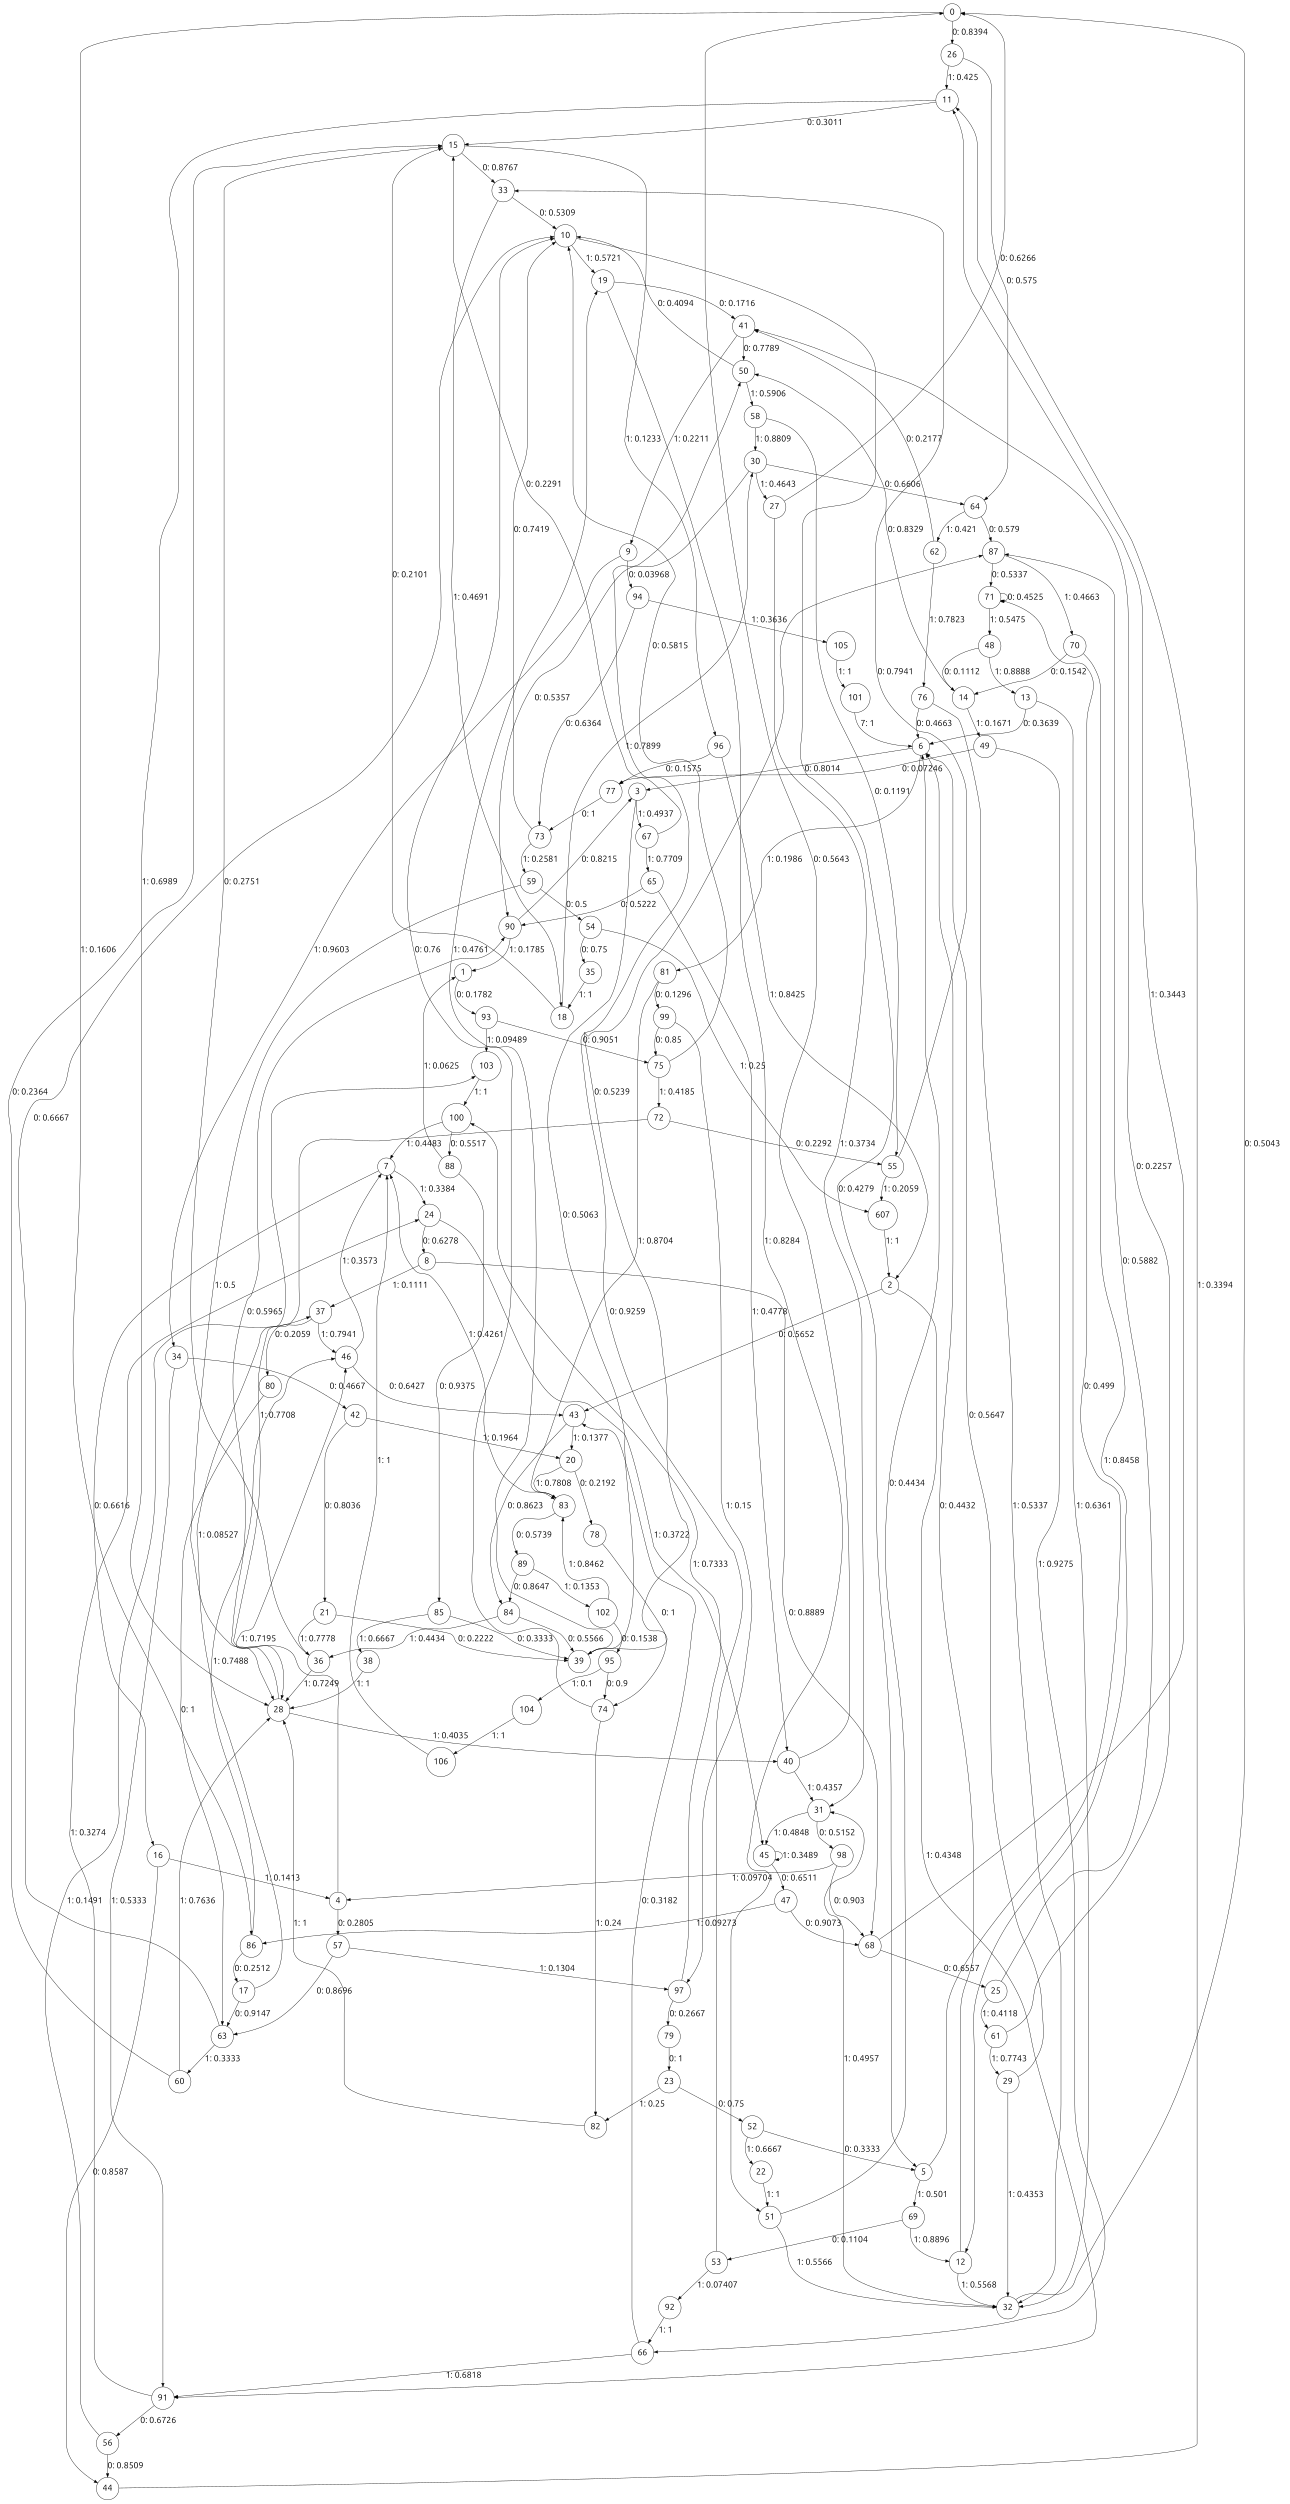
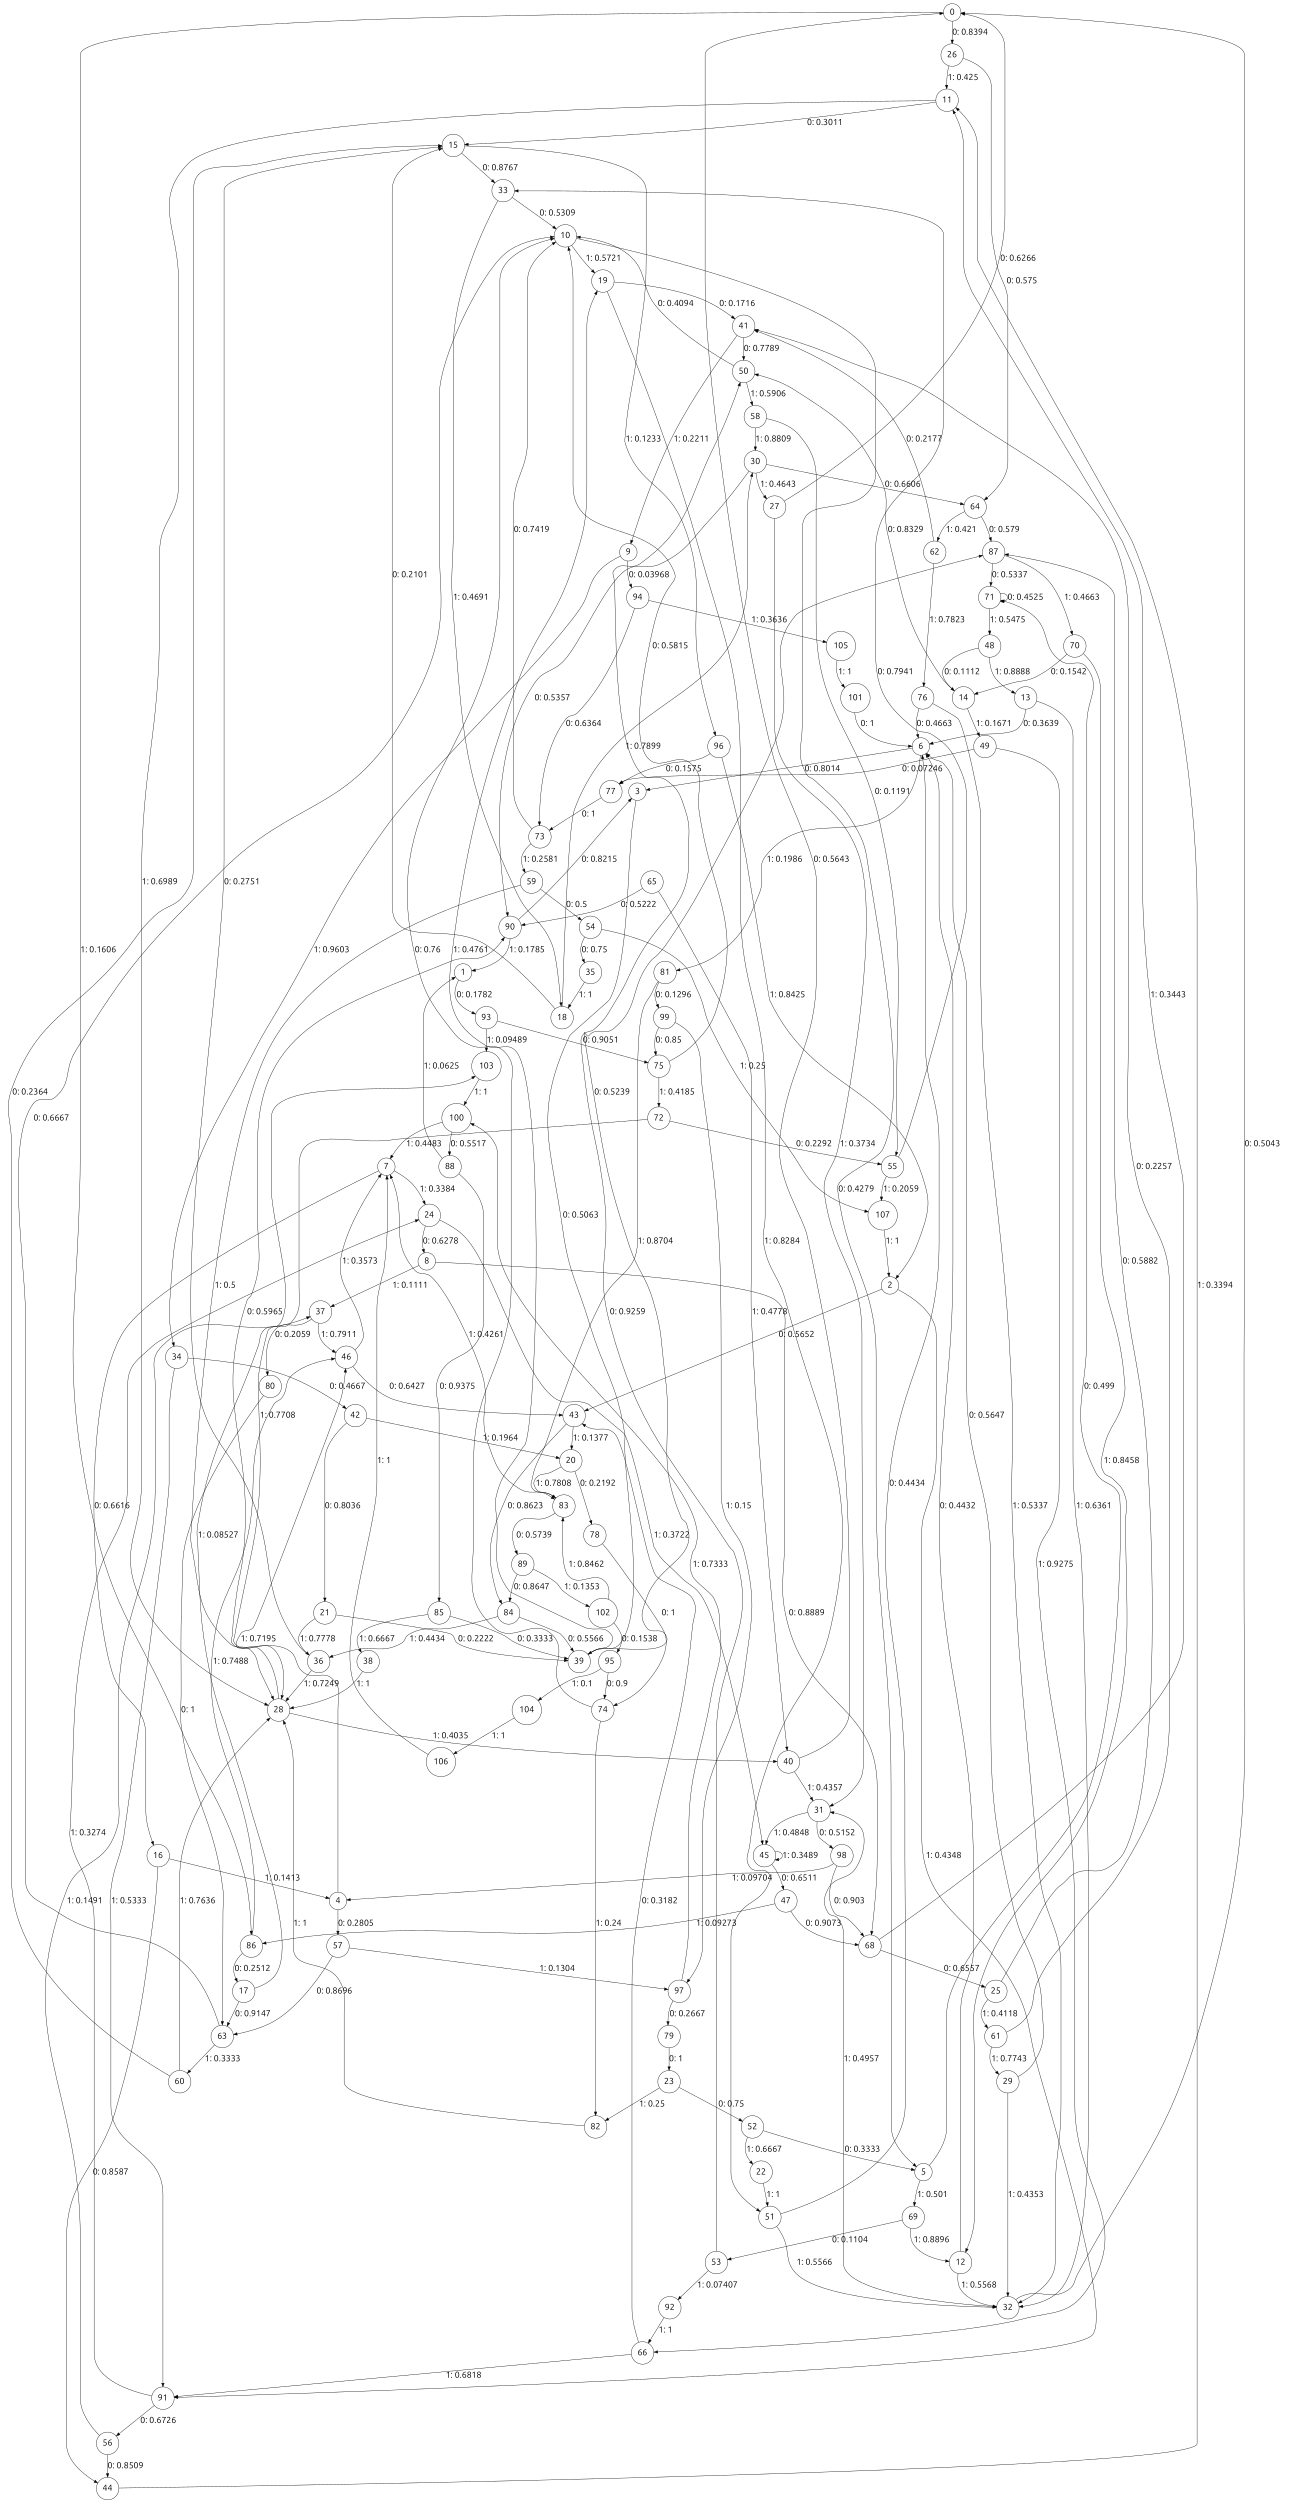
edge "101" -> "6": label "7: 1        " -> "0: 1        "
node "67": removed
node "607": label "607" -> "107"
edge "37" -> "46": label "1: 0.7941   " -> "1: 0.7911   "
